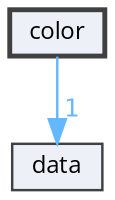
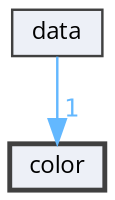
edge "color" -> "data": reversed
